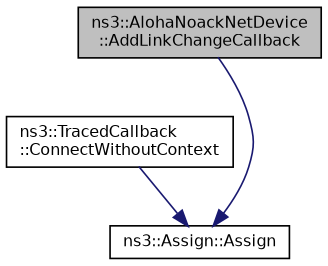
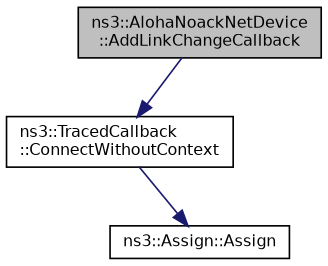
edge "ns3::AlohaNoackNetDevice ::AddLinkChangeCallback" -> "ns3::Assign::Assign": now "ns3::AlohaNoackNetDevice ::AddLinkChangeCallback" -> "ns3::TracedCallback ::ConnectWithoutContext"
